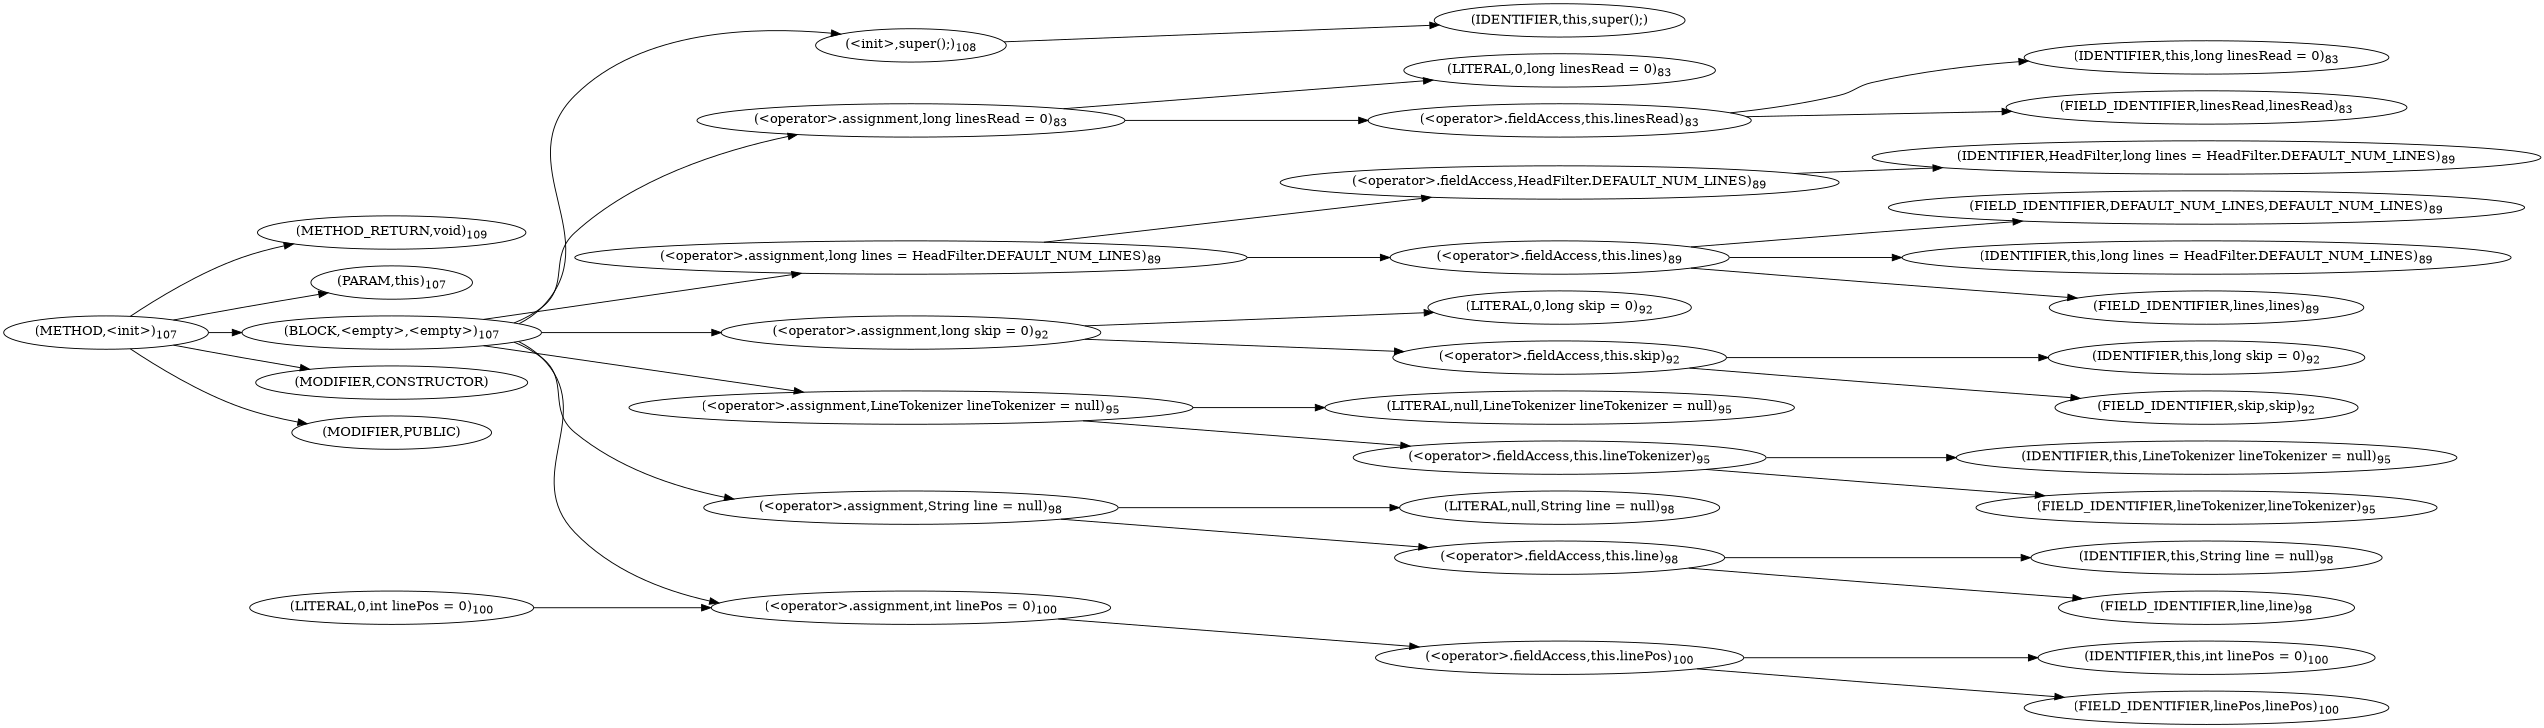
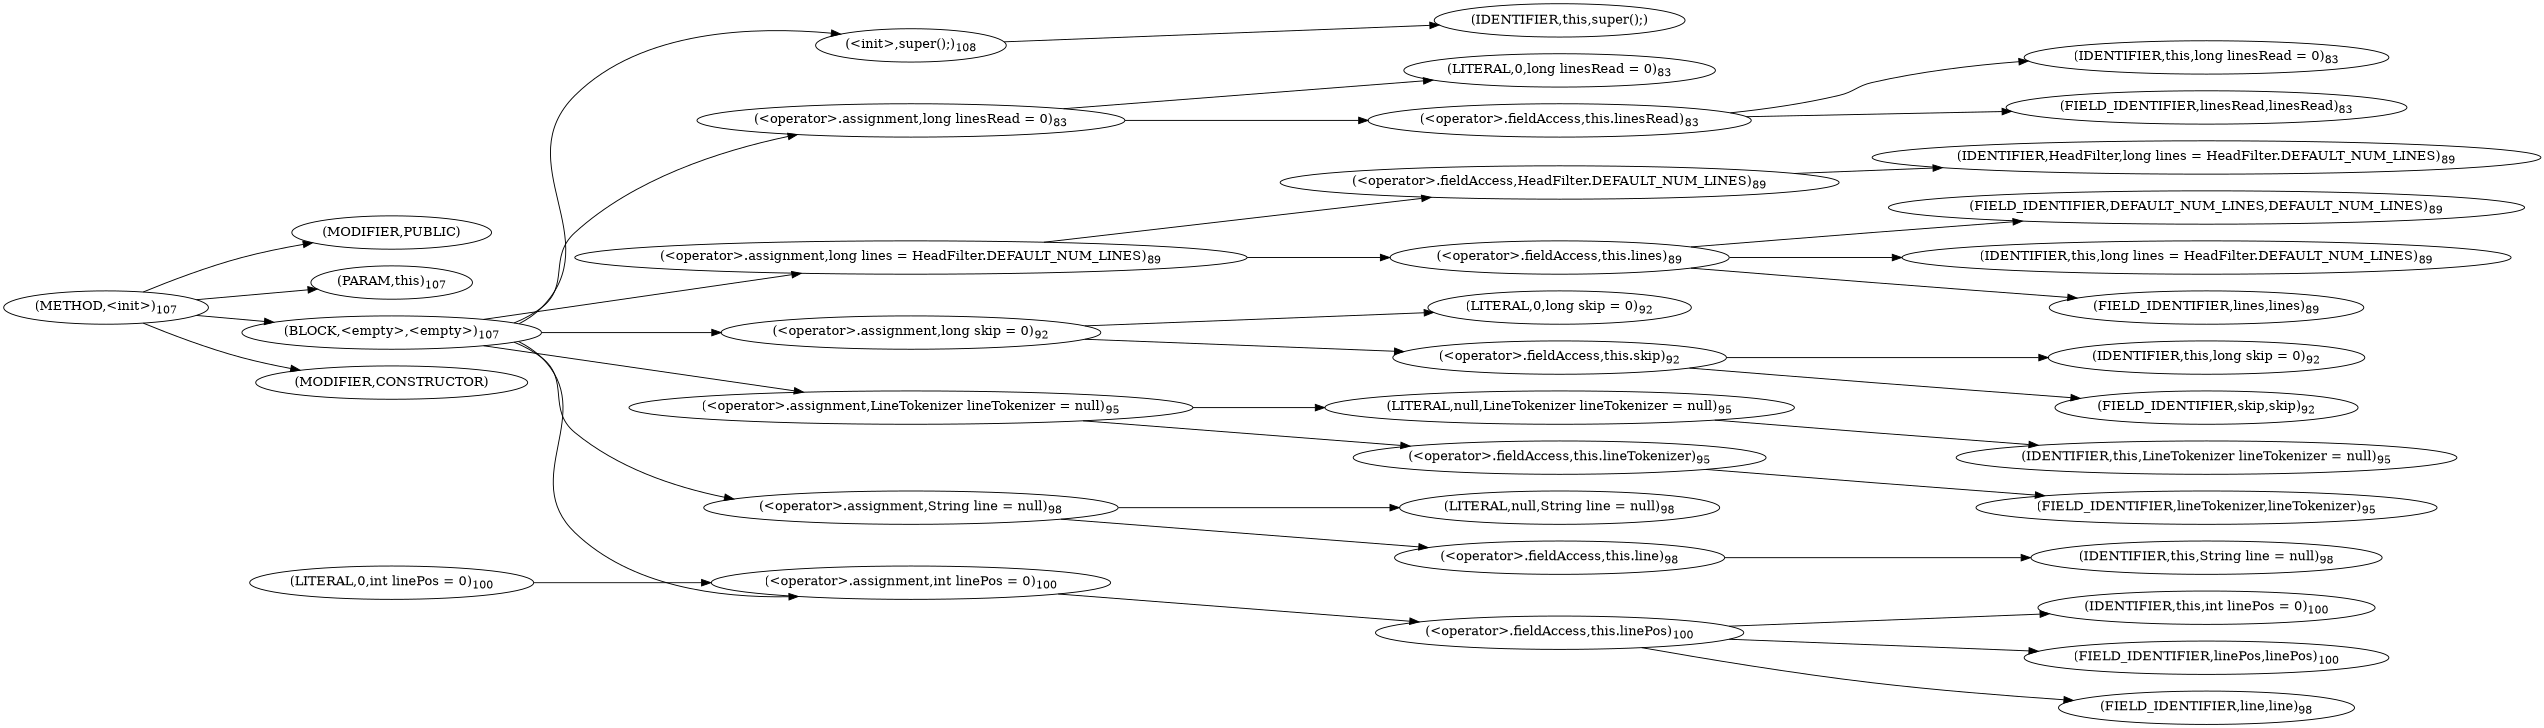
node "(METHOD_RETURN,void)": removed
edge "(<operator>.fieldAccess,this.lineTokenizer)" -> "(IDENTIFIER,this,LineTokenizer lineTokenizer = null)": now "(LITERAL,null,LineTokenizer lineTokenizer = null)" -> "(IDENTIFIER,this,LineTokenizer lineTokenizer = null)"
edge "(<operator>.fieldAccess,this.line)" -> "(FIELD_IDENTIFIER,line,line)": now "(<operator>.fieldAccess,this.linePos)" -> "(FIELD_IDENTIFIER,line,line)"
